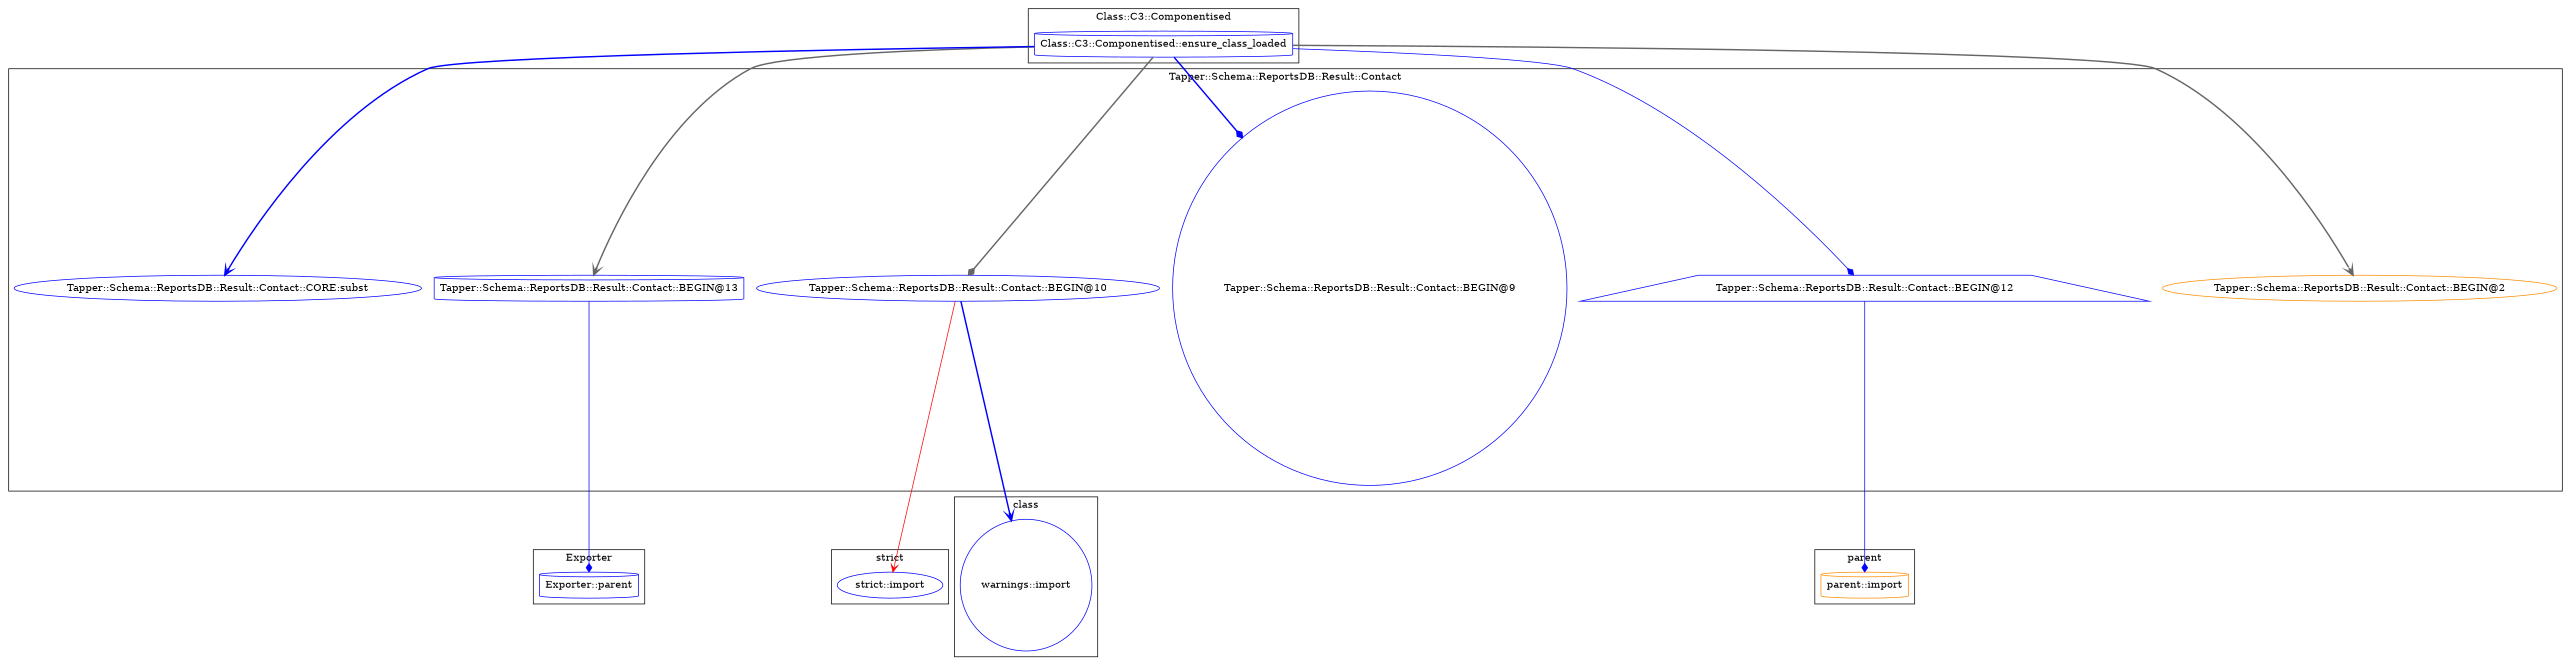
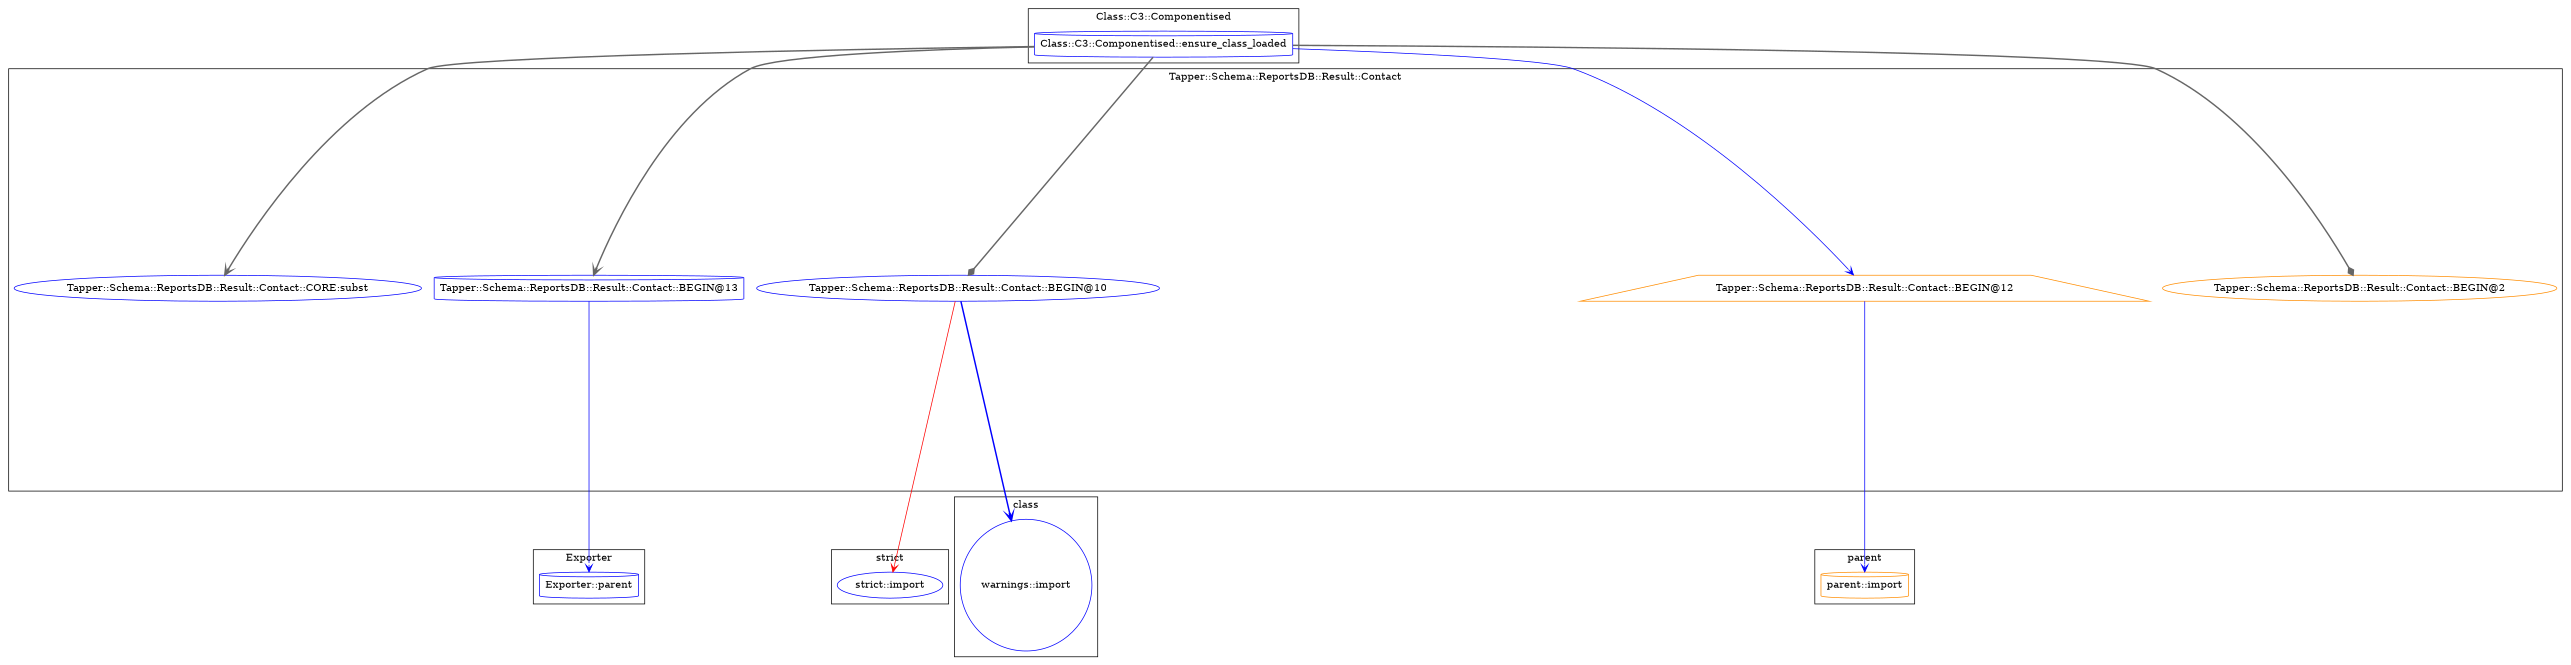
edge "Class::C3::Componentised::ensure_class_loaded" -> "Tapper::Schema::ReportsDB::Result::Contact::BEGIN@2": arrowhead vee -> diamond
edge "Class::C3::Componentised::ensure_class_loaded" -> "Tapper::Schema::ReportsDB::Result::Contact::CORE:subst": color blue -> gray40
edge "Class::C3::Componentised::ensure_class_loaded" -> "Tapper::Schema::ReportsDB::Result::Contact::BEGIN@12": arrowhead diamond -> vee
node "Tapper::Schema::ReportsDB::Result::Contact::BEGIN@9": removed
node "Tapper::Schema::ReportsDB::Result::Contact::BEGIN@12": color blue -> darkorange
edge "Tapper::Schema::ReportsDB::Result::Contact::BEGIN@13" -> "Exporter::parent": arrowhead diamond -> vee
edge "Tapper::Schema::ReportsDB::Result::Contact::BEGIN@12" -> "parent::import": arrowhead diamond -> vee
